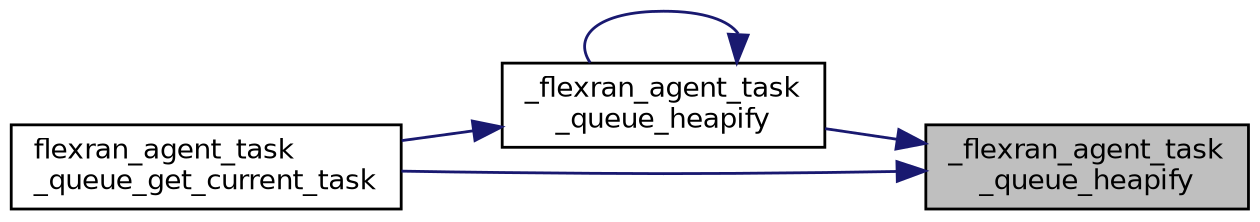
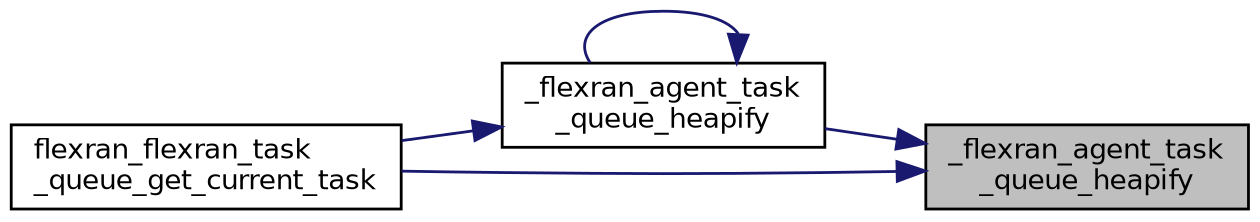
node "flexran_agent_task _queue_get_current_task": label "flexran_agent_task _queue_get_current_task" -> "flexran_flexran_task _queue_get_current_task"
